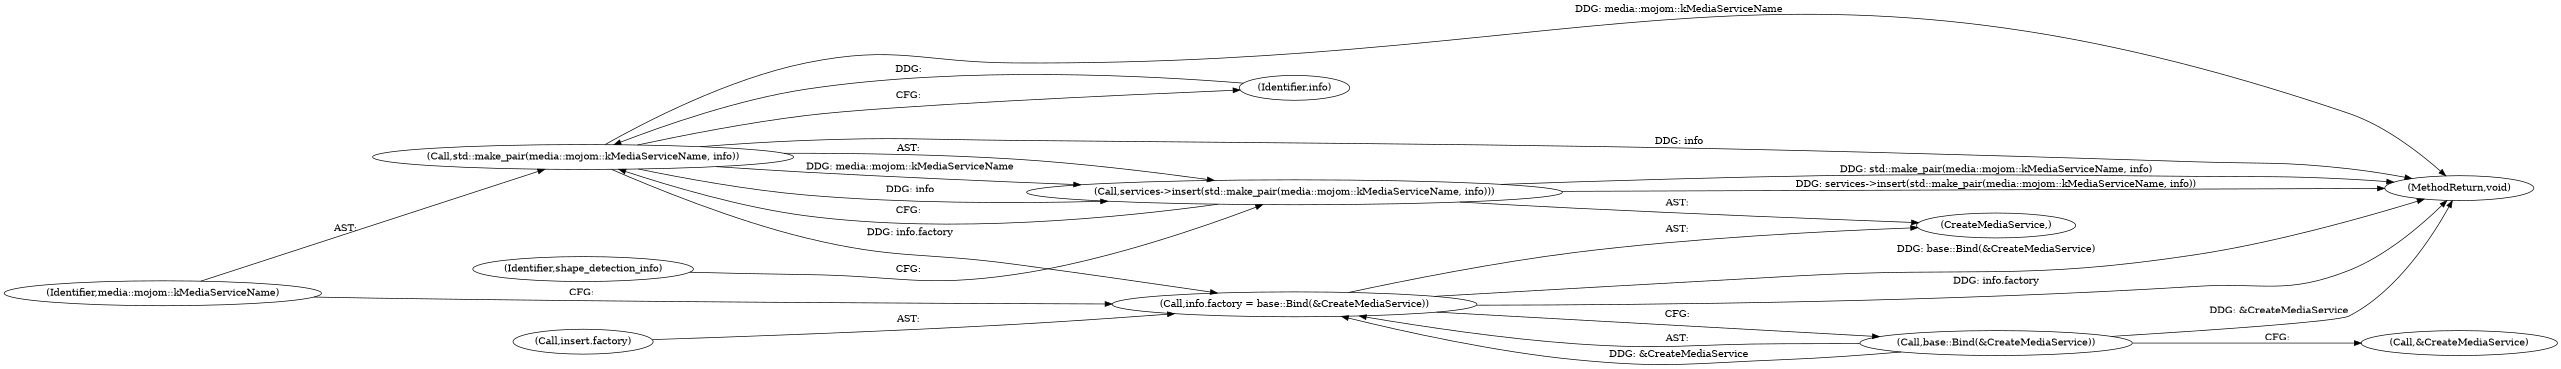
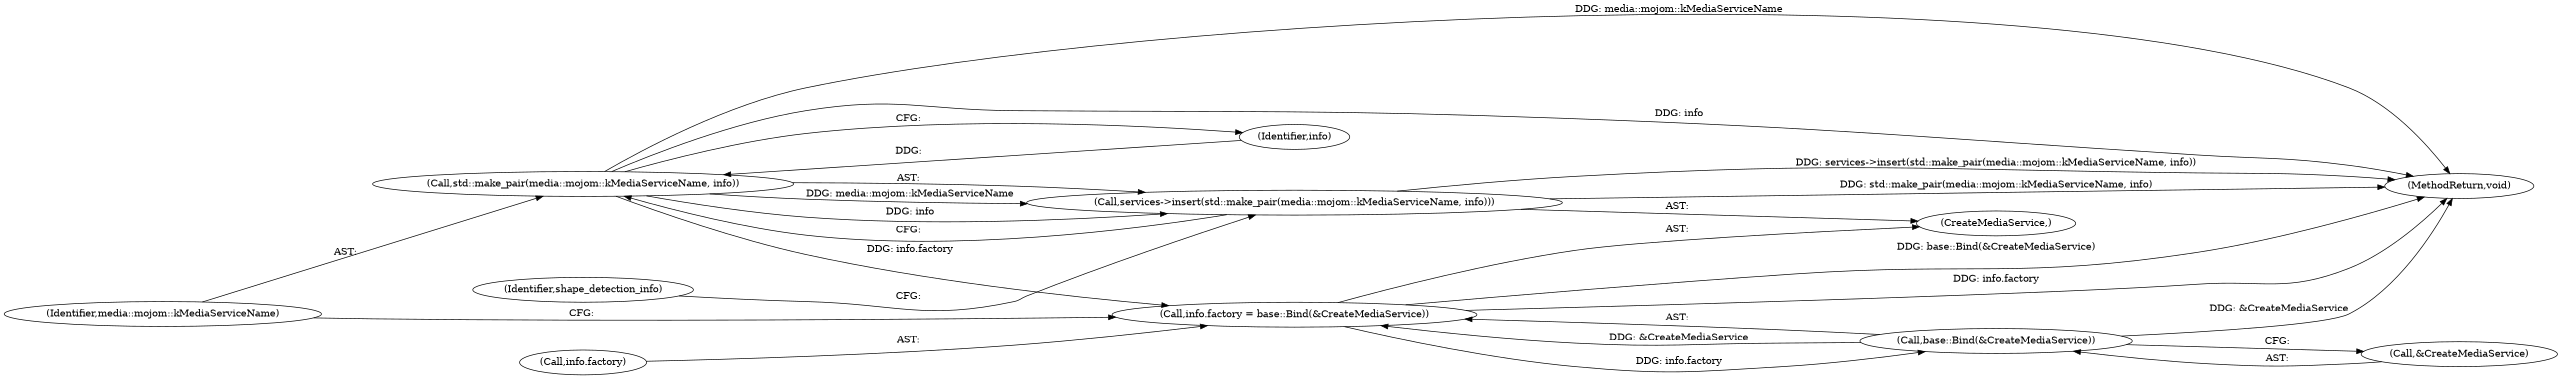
edge "(Call,info.factory = base::Bind(&CreateMediaService))" -> "(Call,base::Bind(&CreateMediaService))": label "CFG: " -> "DDG: info.factory"
node "(Call,insert.factory)": label "(Call,insert.factory)" -> "(Call,info.factory)"
edge "(Call,&CreateMediaService)" -> "(Call,base::Bind(&CreateMediaService))": added, label "AST:"
